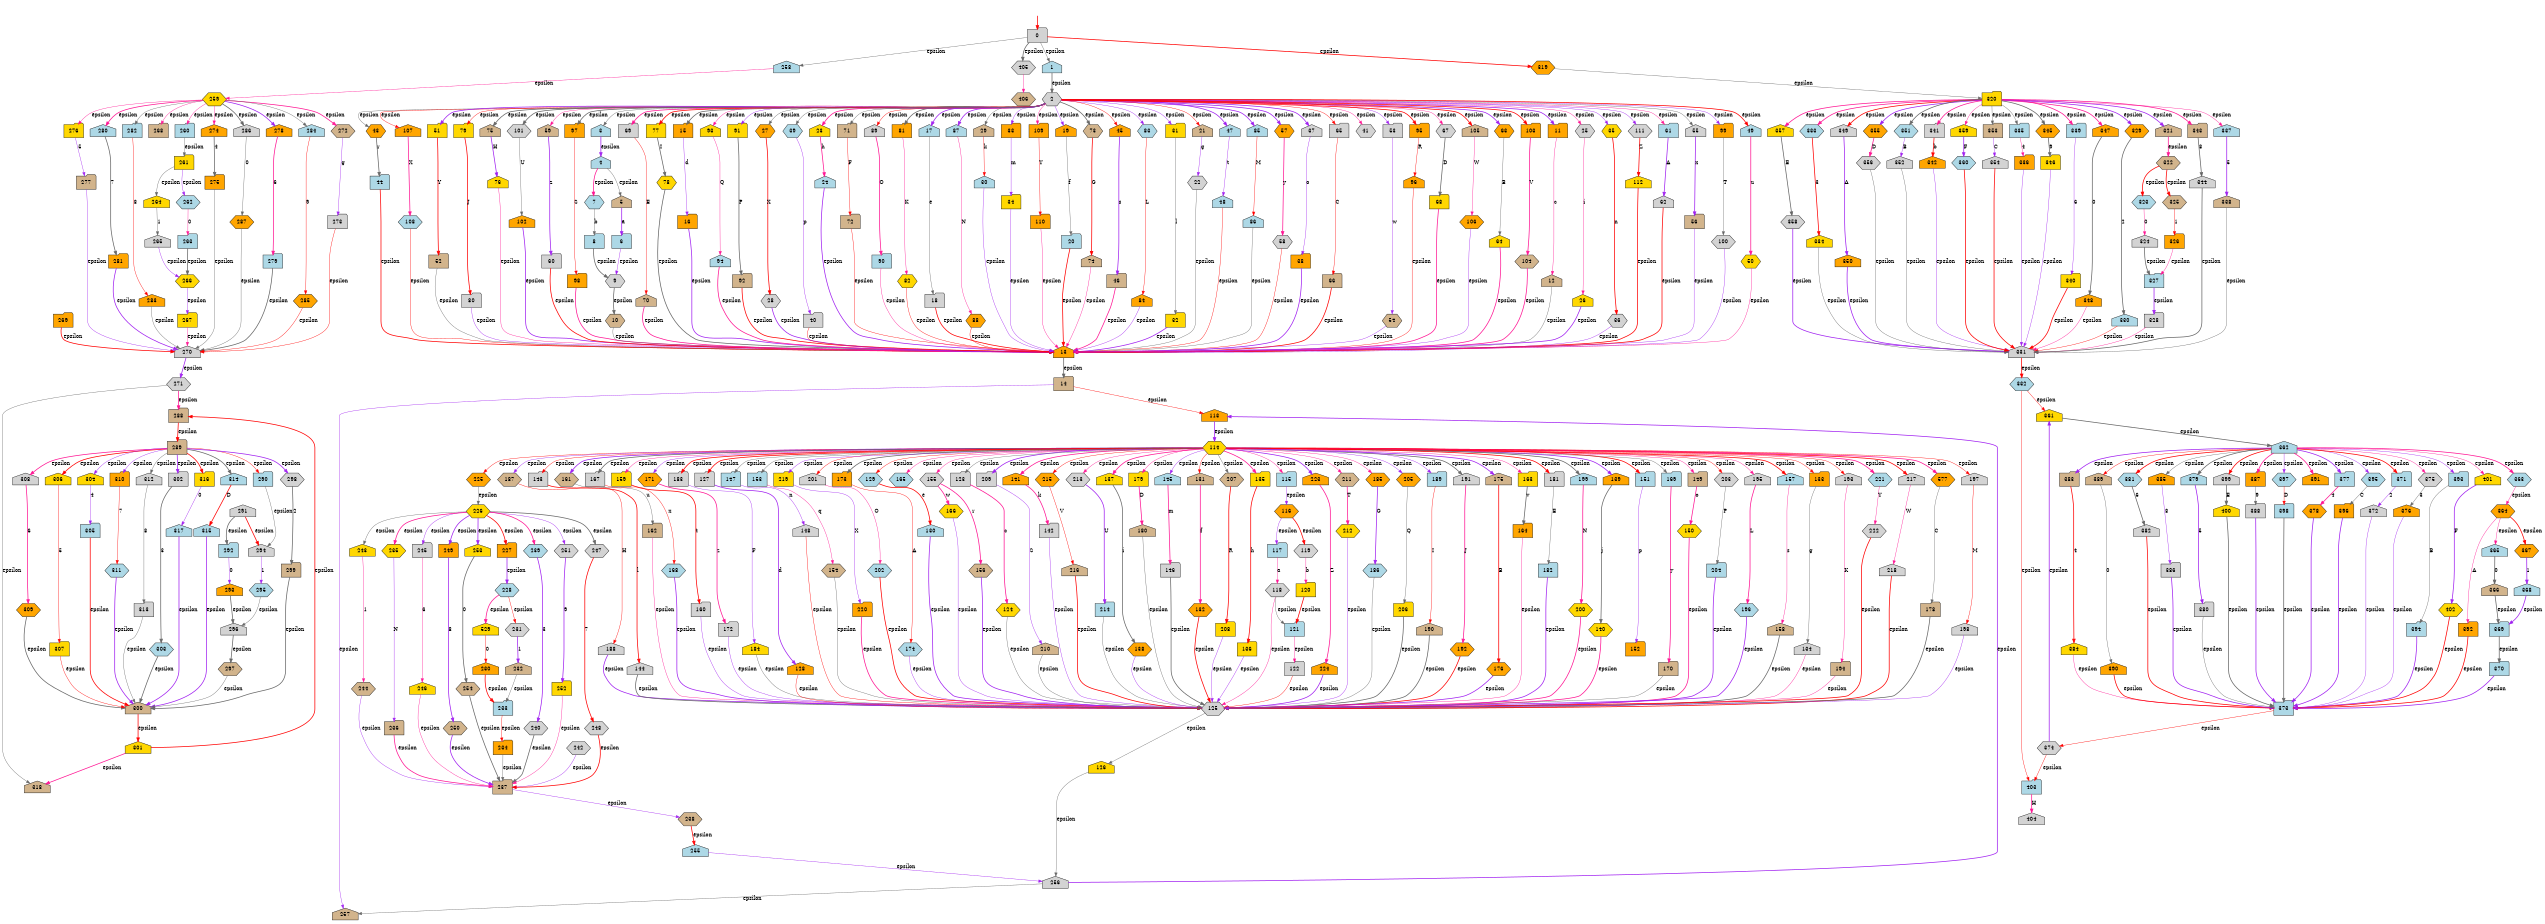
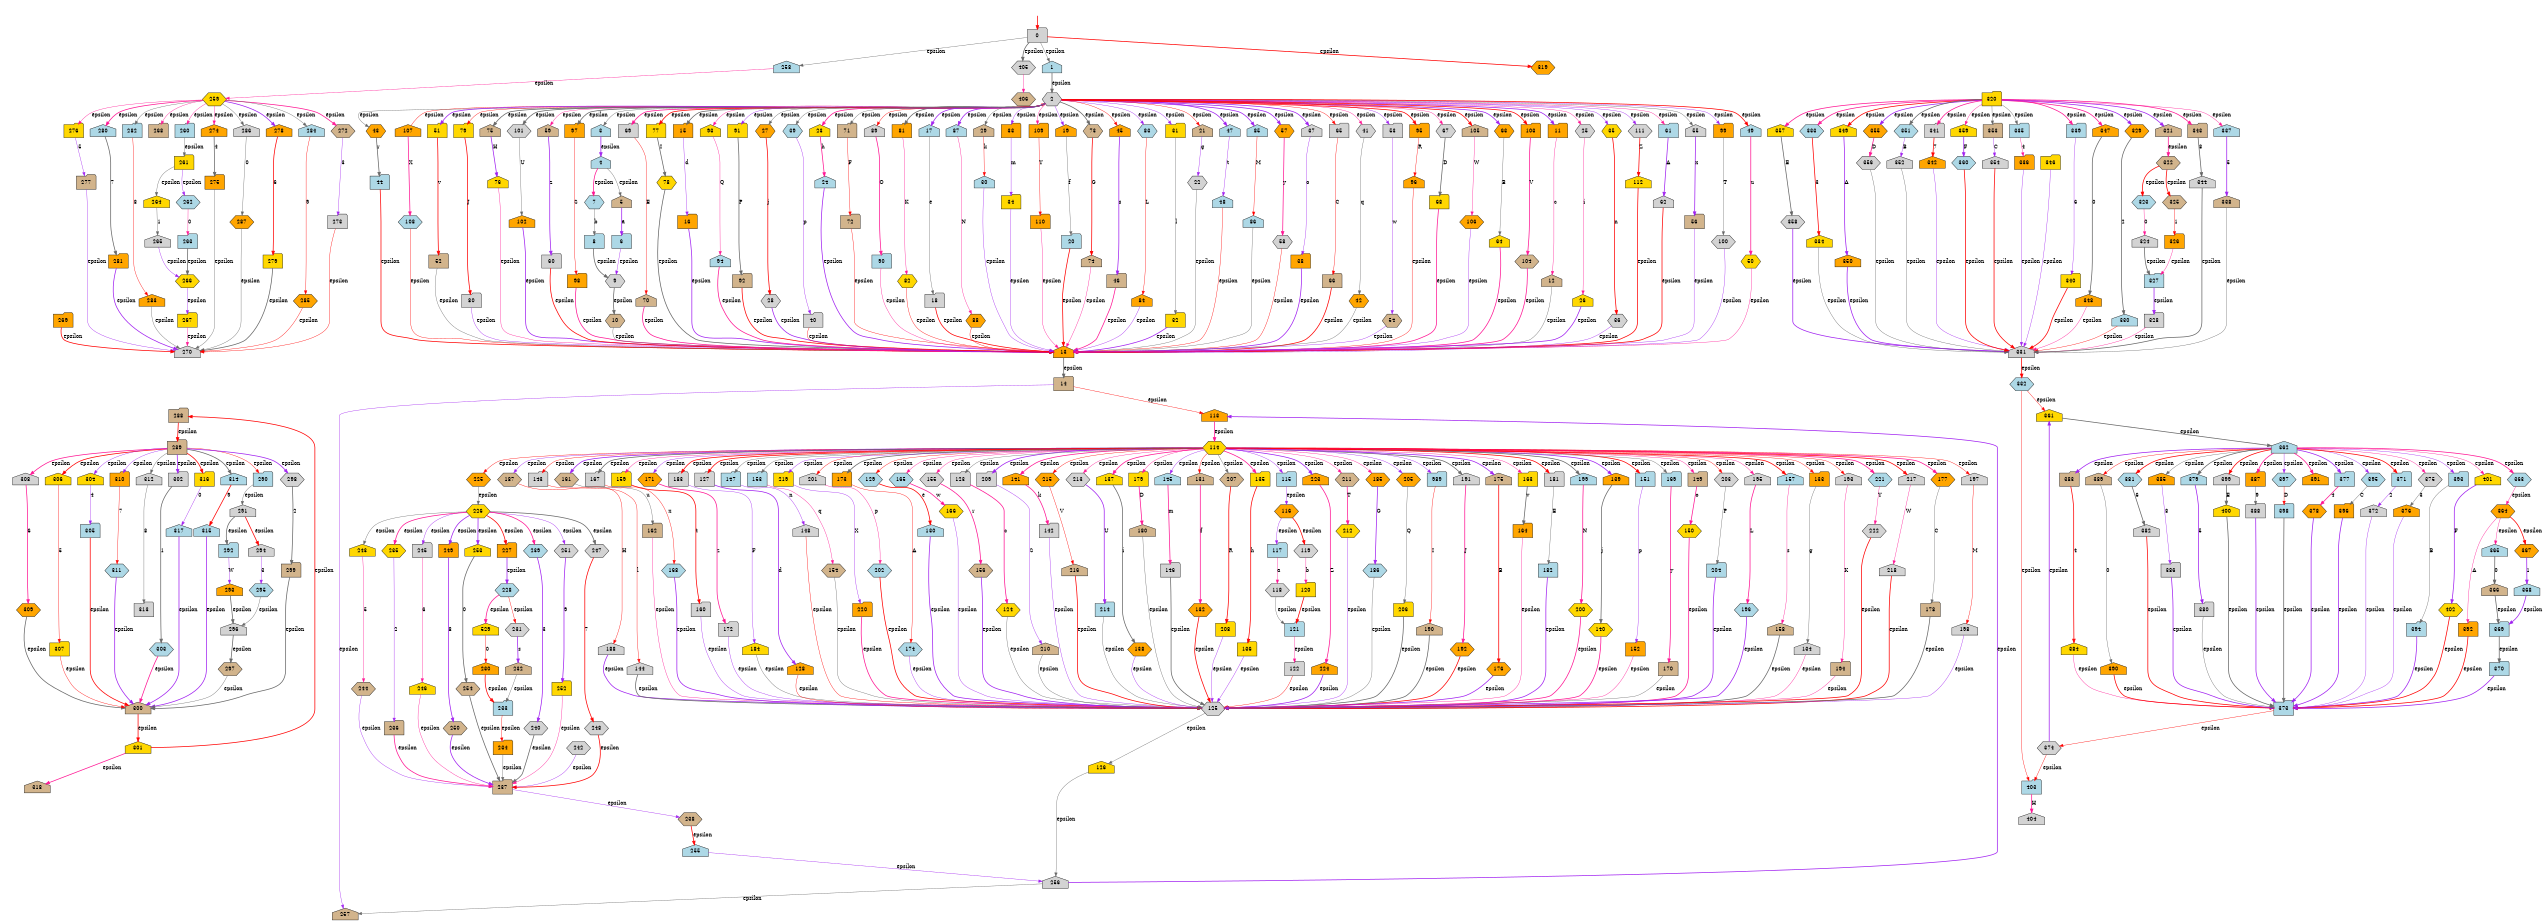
edge "319" -> "320": removed, label "epsilon"
edge "2" -> "107": reversed
edge "259" -> "286": style bold -> solid
node "349": fillcolor lightgrey -> gold
node "345": removed
edge "341" -> "342": label "b" -> "7"
edge "272" -> "273": label "g" -> "3"
edge "51" -> "52": label "Y" -> "v"
edge "278" -> "279": color deeppink -> red
edge "27" -> "28": label "X" -> "j"
node "279": fillcolor lightblue -> gold
node "42": added
node "271": removed
edge "113" -> "114": color purple -> deeppink
edge "114" -> "115": color deeppink -> purple
node "189": label "189" -> "989"
node "577": label "577" -> "177"
edge "155" -> "166": now "165" -> "166"
edge "314" -> "315": label "D" -> "9"
edge "201" -> "202": label "O" -> "p"
edge "290" -> "294": now "290" -> "291"
edge "143" -> "144": style bold -> solid
edge "302" -> "303": label "3" -> "1"
edge "292" -> "293": label "0" -> "W"
edge "294" -> "295": label "1" -> "3"
edge "243" -> "244": label "1" -> "5"
edge "235" -> "236": label "N" -> "2"
edge "231" -> "232": label "1" -> "s"
edge "313" -> "300": removed, label "epsilon"
edge "118" -> "125": now "152" -> "125"
edge "303" -> "300": color gray40 -> deeppink
